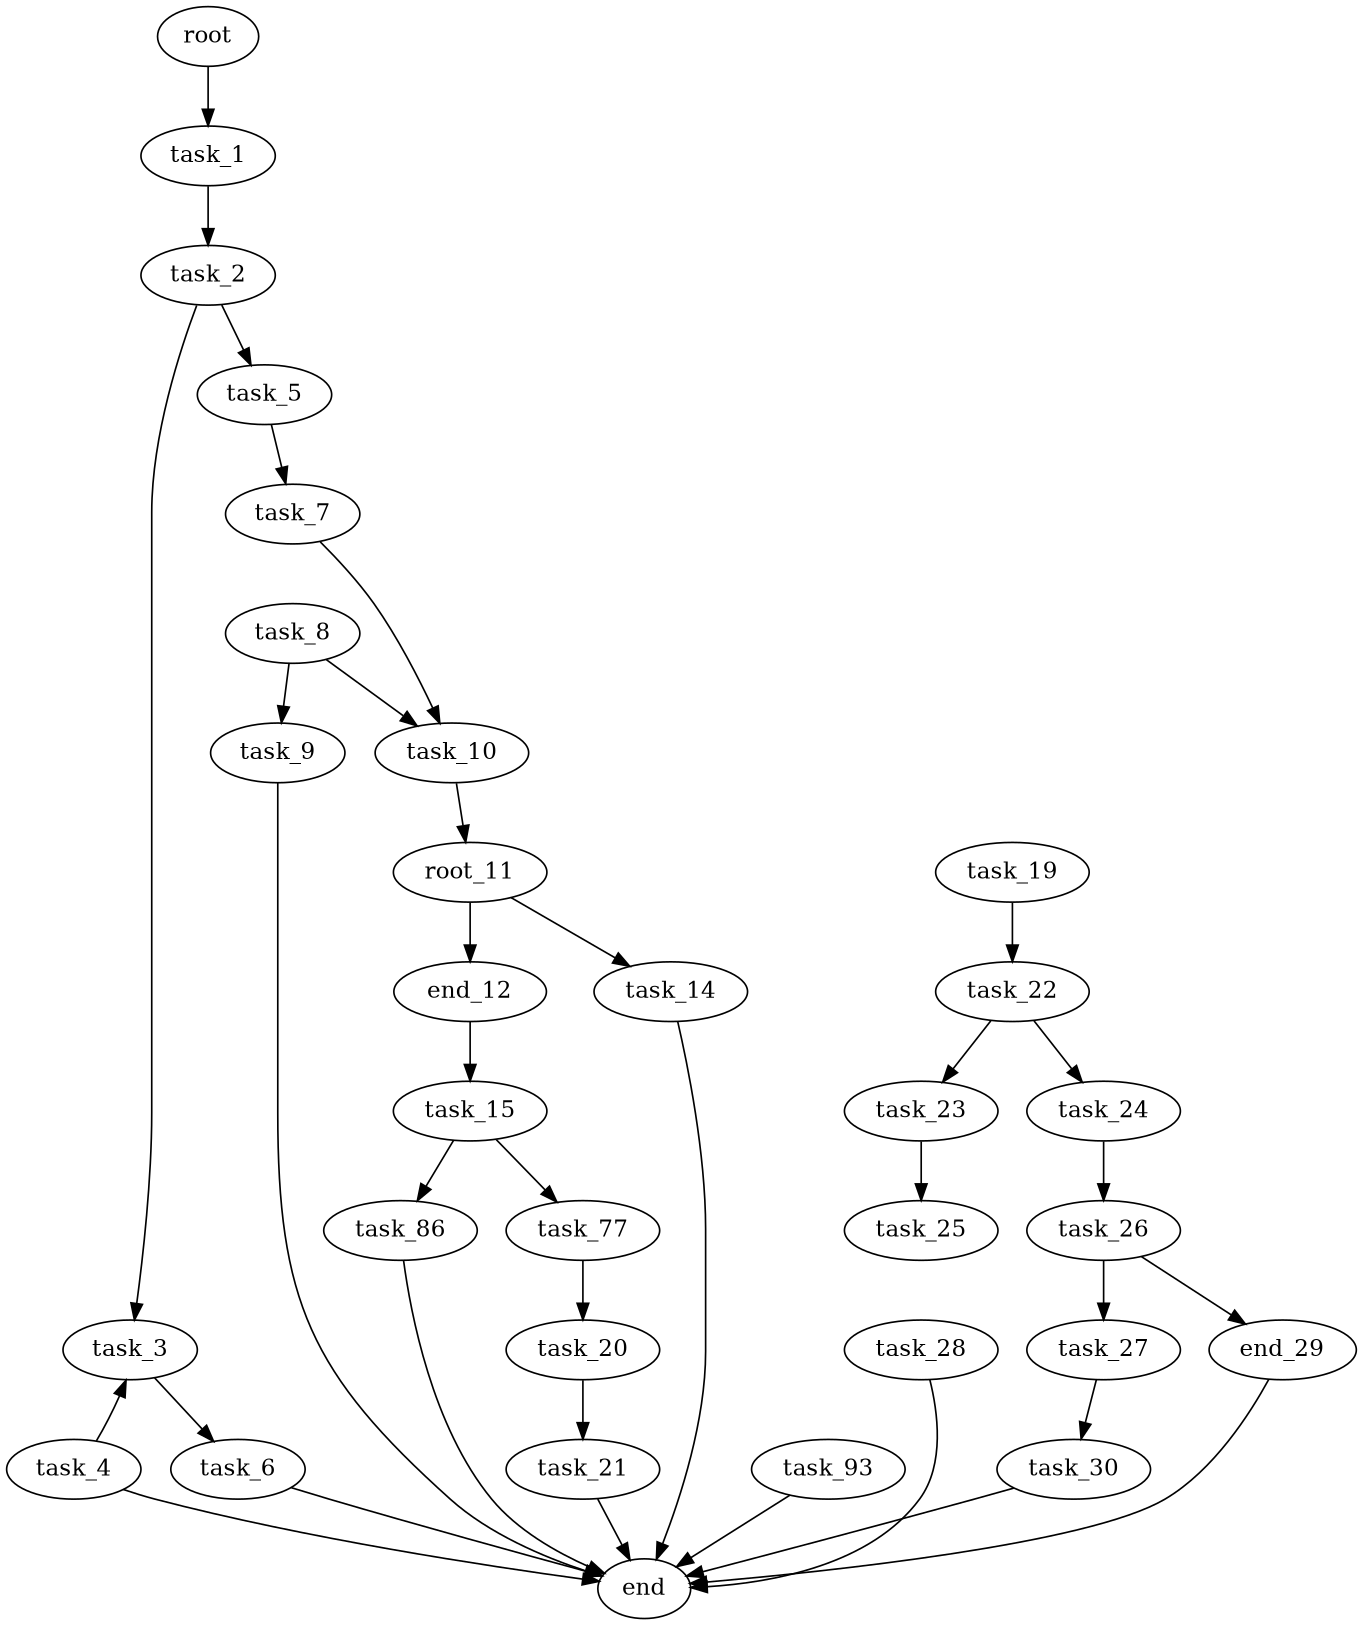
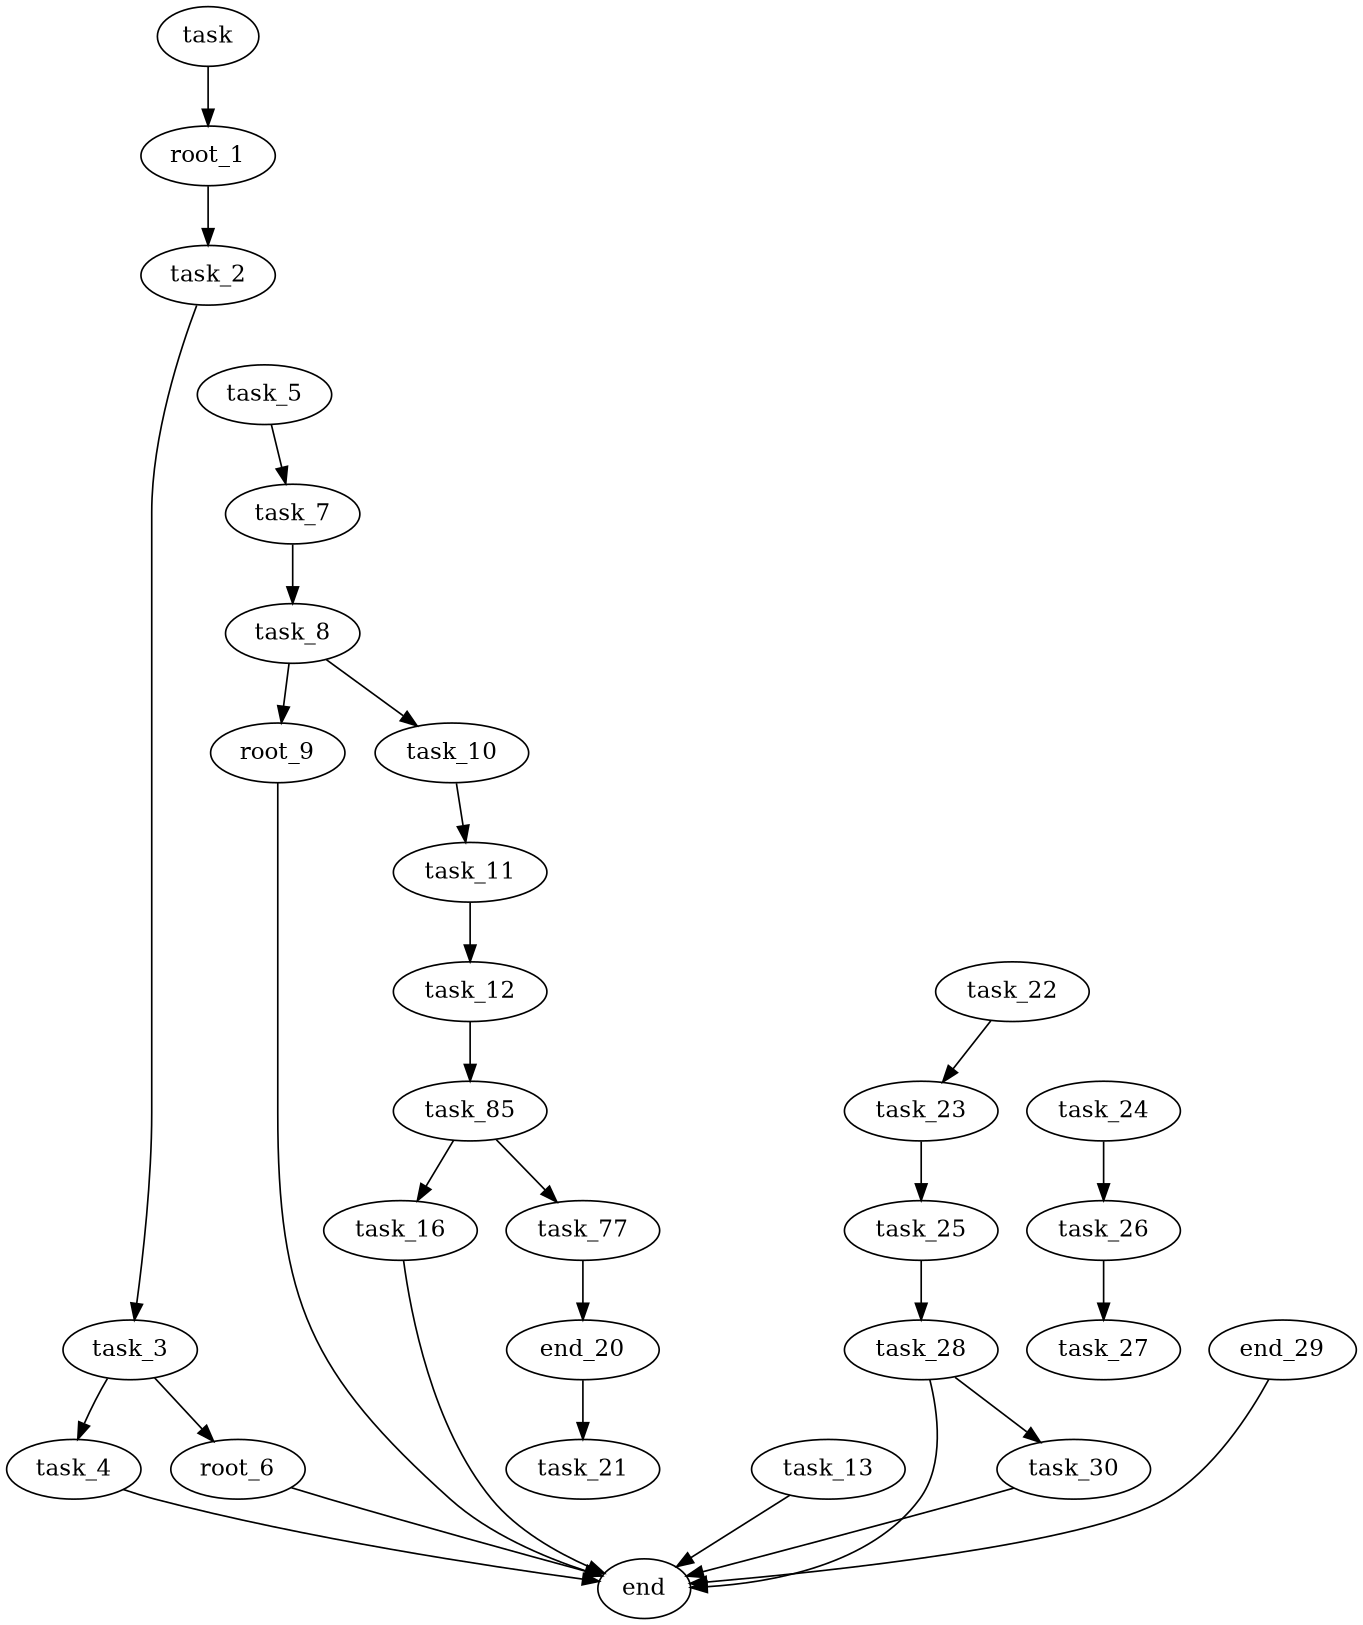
node "root": label "root" -> "task"
node "task_1": label "task_1" -> "root_1"
edge "task_2" -> "task_5": removed
edge "task_7" -> "task_10": now "task_7" -> "task_8"
node "task_9": label "task_9" -> "root_9"
node "root_11": label "root_11" -> "task_11"
node "task_19": removed
node "end_12": label "end_12" -> "task_12"
node "task_14": removed
edge "task_22" -> "task_24": removed
node "task_15": label "task_15" -> "task_85"
node "task_86": label "task_86" -> "task_16"
edge "task_25" -> "task_28": added
edge "task_26" -> "end_29": removed
node "task_20": label "task_20" -> "end_20"
edge "task_27" -> "task_30": now "task_28" -> "task_30"
edge "task_4" -> "task_3": reversed
node "task_6": label "task_6" -> "root_6"
node "task_93": label "task_93" -> "task_13"
edge "task_21" -> "end": removed
